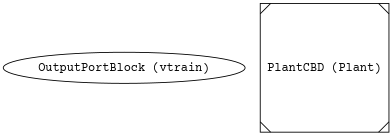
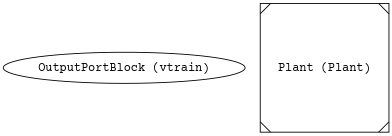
node "PlantCBD (Plant)": label "PlantCBD (Plant)" -> "Plant (Plant)"
